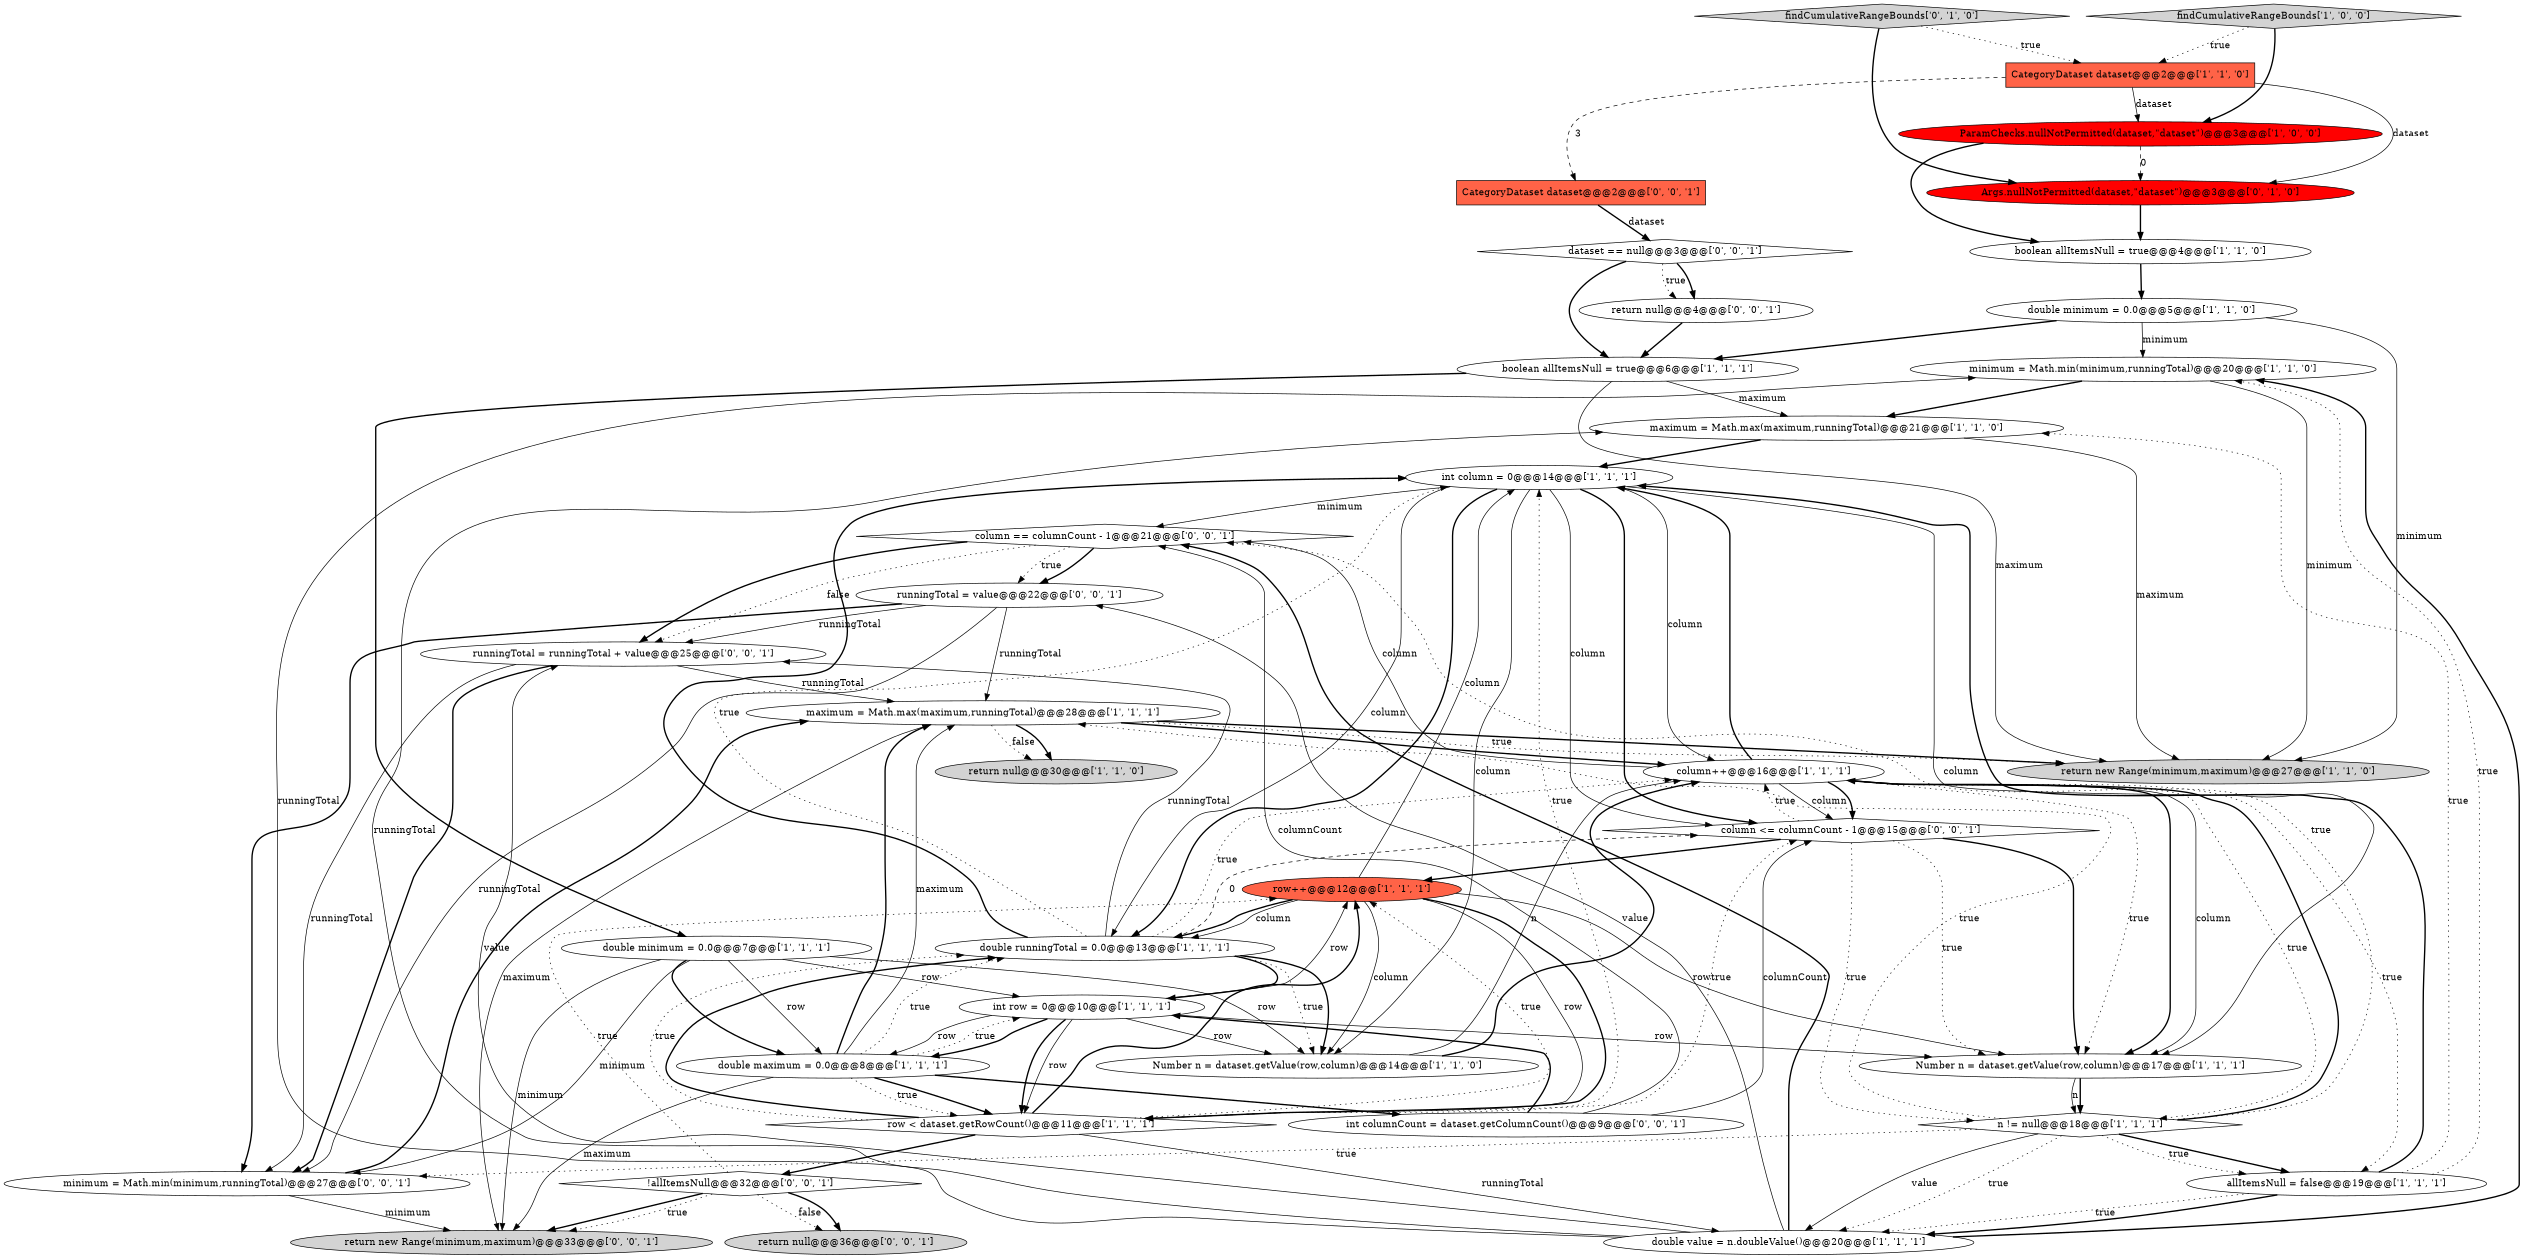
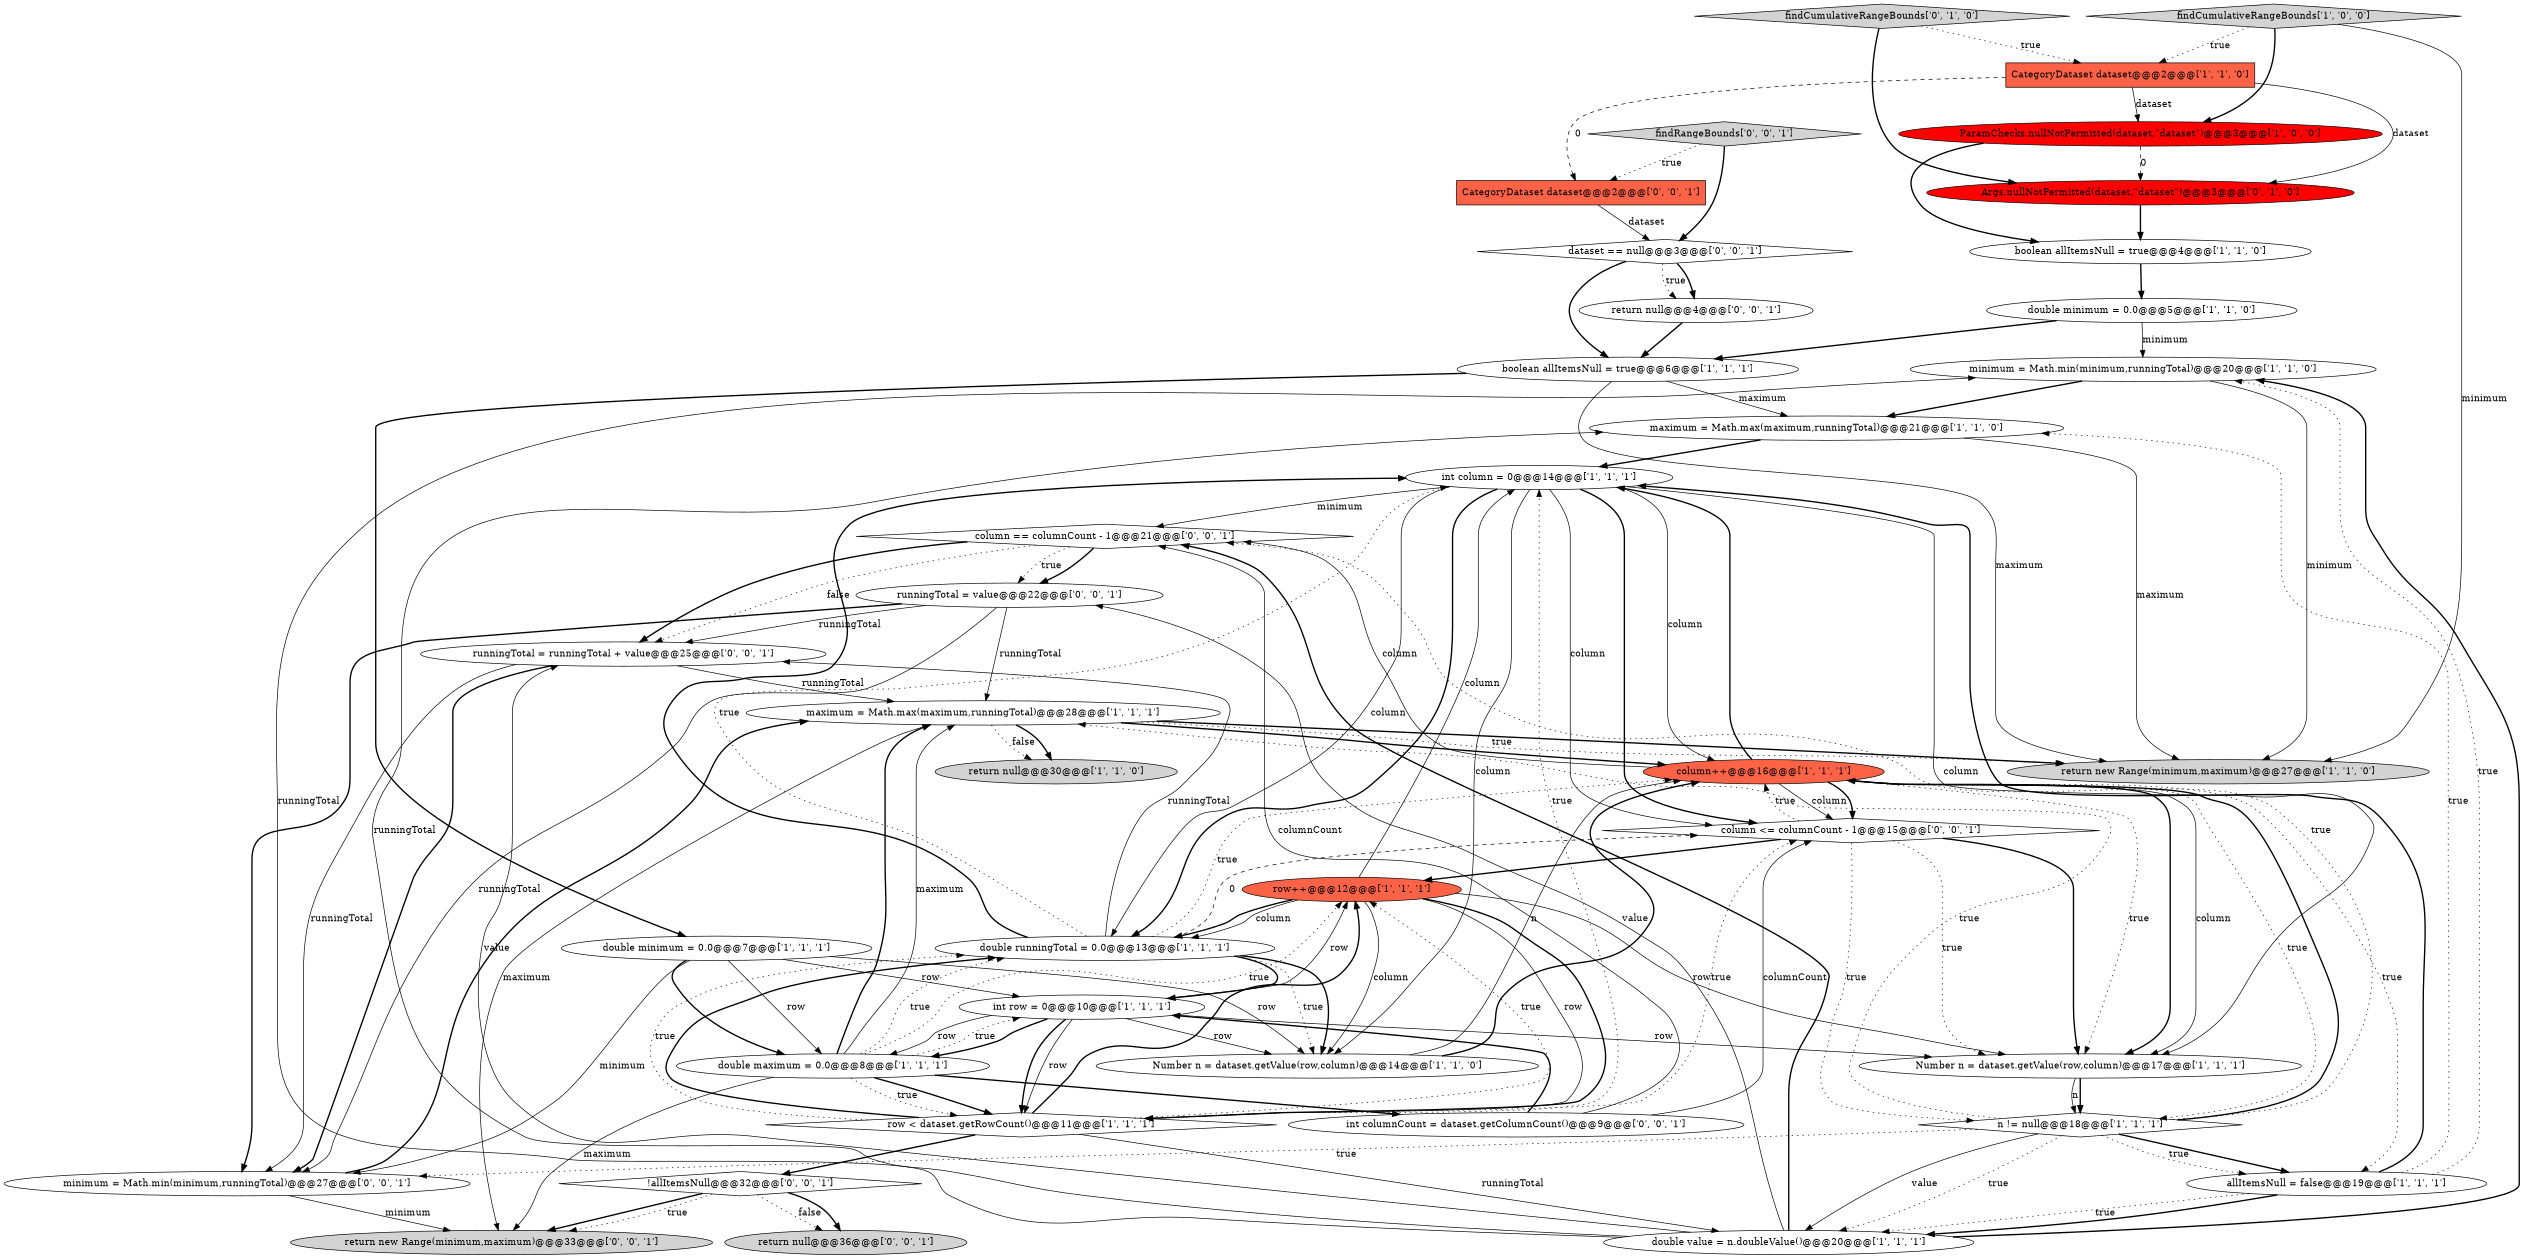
edge "CategoryDataset dataset@@@2@@@['1', '1', '0']" -> "CategoryDataset dataset@@@2@@@['0', '0', '1']": label "3" -> "0"
node "findRangeBounds['0', '0', '1']": added
edge "CategoryDataset dataset@@@2@@@['0', '0', '1']" -> "dataset == null@@@3@@@['0', '0', '1']": style bold -> solid
edge "double minimum = 0.0@@@5@@@['1', '1', '0']" -> "return new Range(minimum,maximum)@@@27@@@['1', '1', '0']": now "findCumulativeRangeBounds['1', '0', '0']" -> "return new Range(minimum,maximum)@@@27@@@['1', '1', '0']"
node "column++@@@16@@@['1', '1', '1']": fillcolor white -> tomato
edge "!allItemsNull@@@32@@@['0', '0', '1']" -> "row++@@@12@@@['1', '1', '1']": now "double maximum = 0.0@@@8@@@['1', '1', '1']" -> "row++@@@12@@@['1', '1', '1']"
edge "double minimum = 0.0@@@7@@@['1', '1', '1']" -> "return new Range(minimum,maximum)@@@33@@@['0', '0', '1']": removed, label "minimum"
